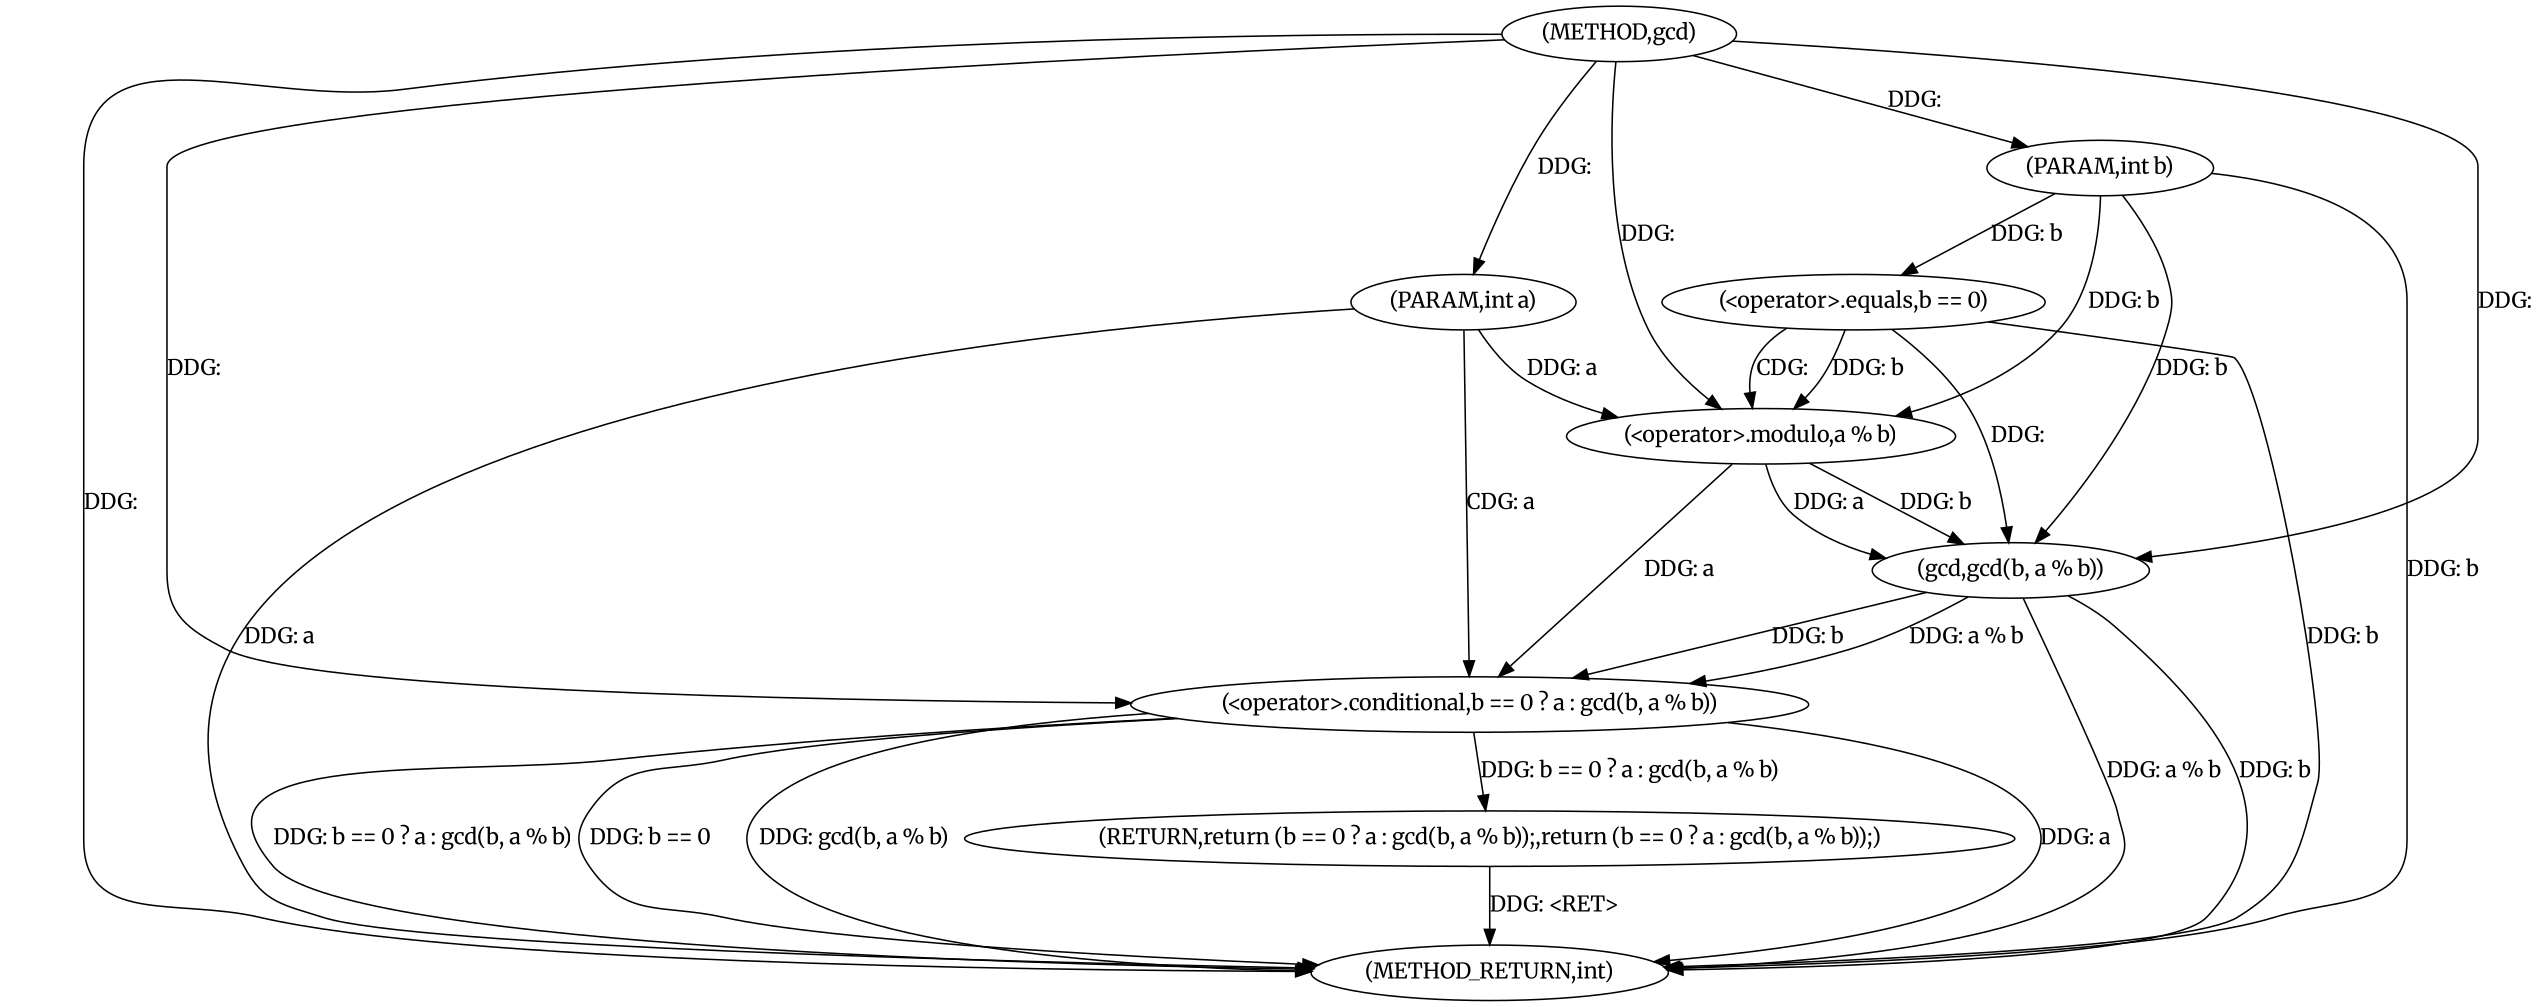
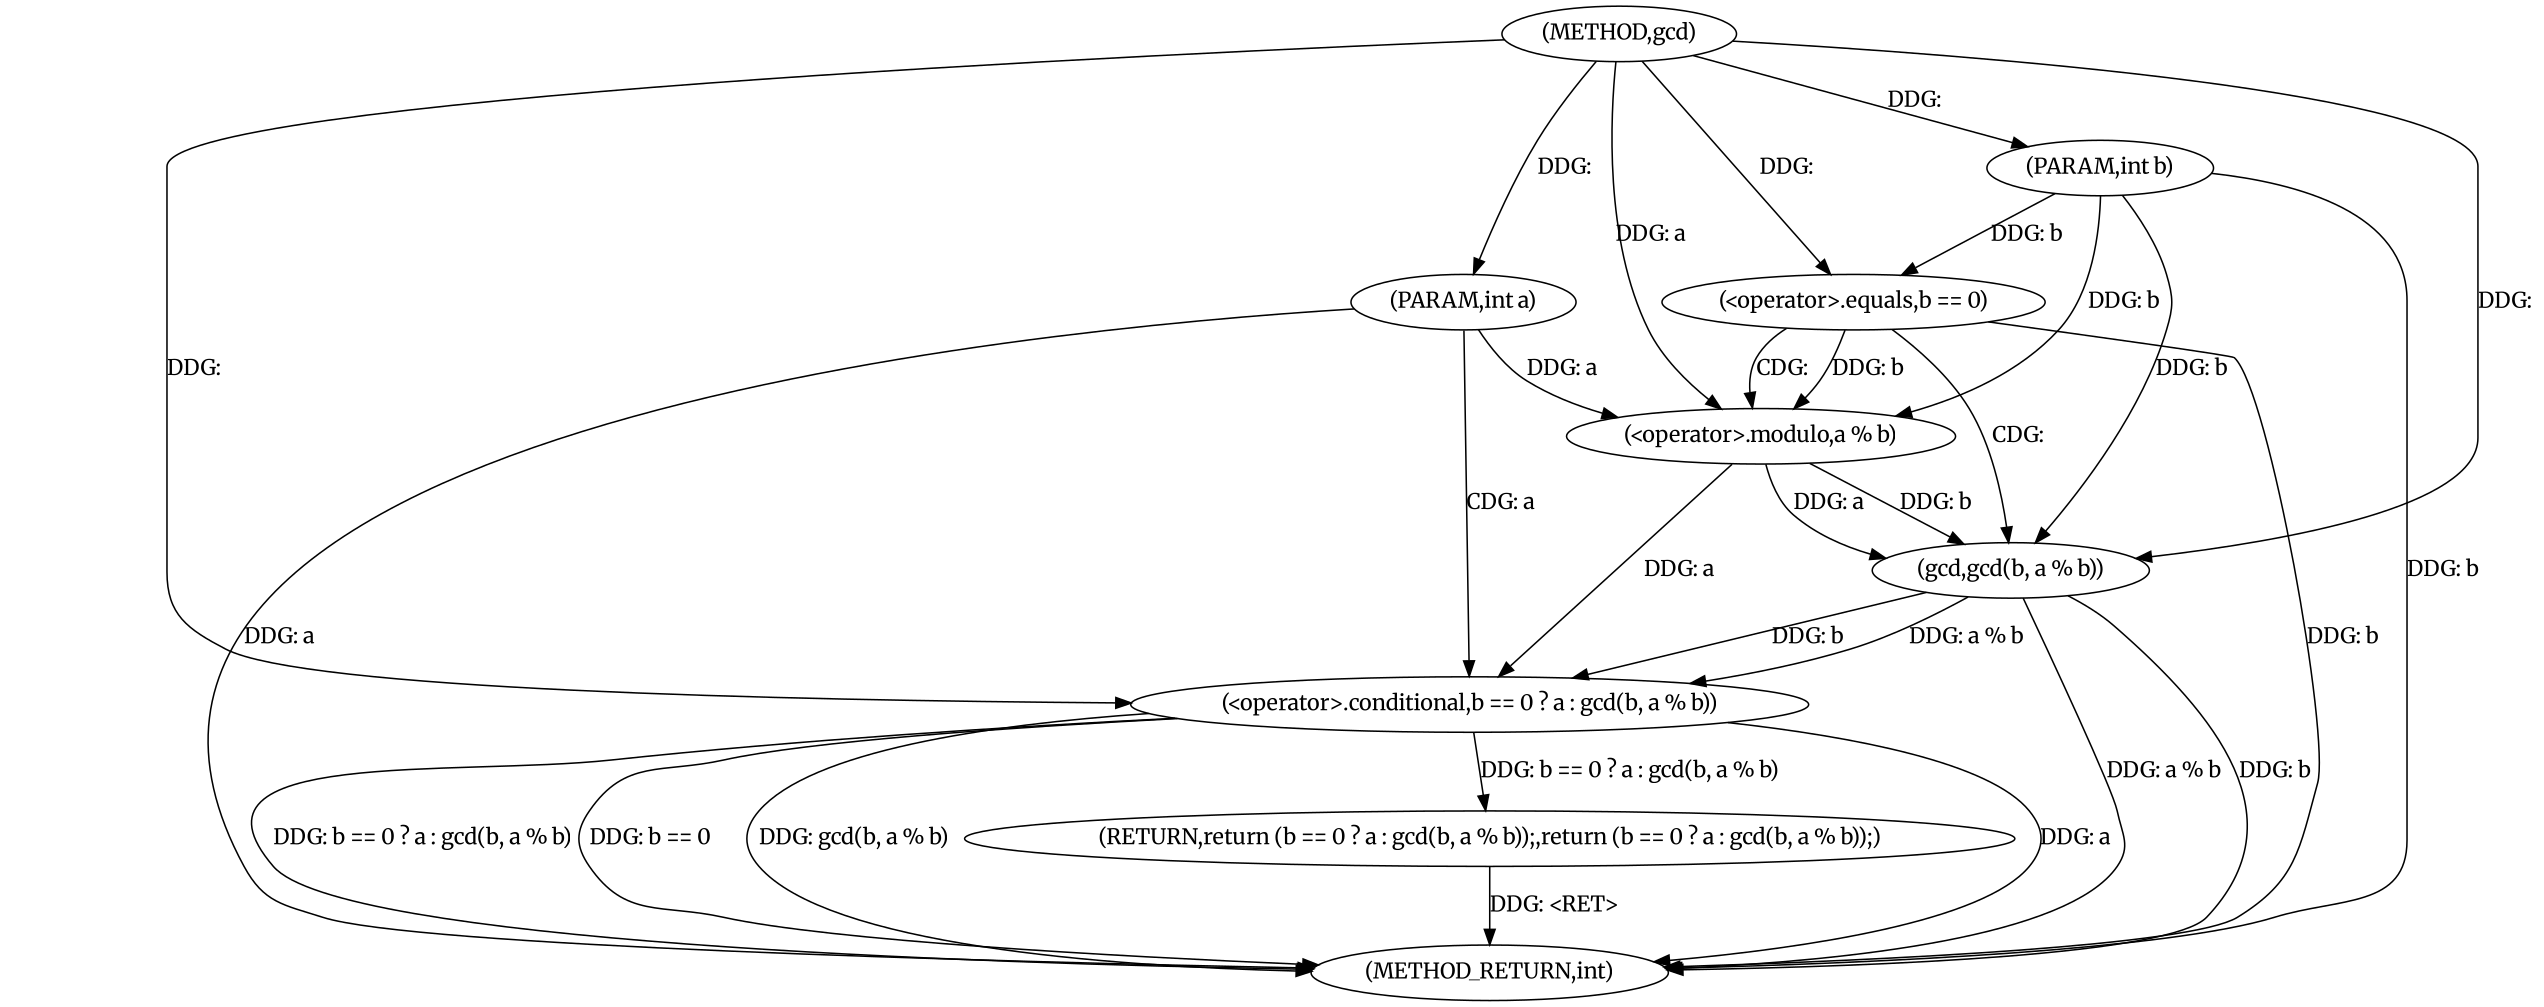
edge "(METHOD,gcd)" -> "(<operator>.modulo,a % b)": label "DDG: " -> "DDG: a"
edge "(METHOD,gcd)" -> "(METHOD_RETURN,int)": now "(METHOD,gcd)" -> "(<operator>.equals,b == 0)"
edge "(<operator>.equals,b == 0)" -> "(gcd,gcd(b, a % b))": label "DDG: " -> "CDG: "
